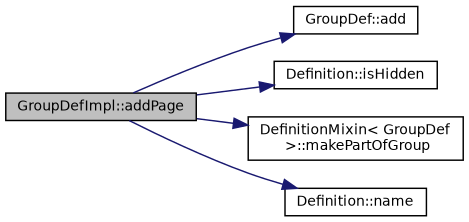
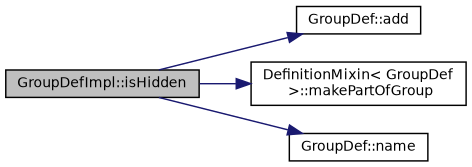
node "Definition::isHidden": removed
node "GroupDefImpl::addPage": label "GroupDefImpl::addPage" -> "GroupDefImpl::isHidden"
node "Definition::name": label "Definition::name" -> "GroupDef::name"
